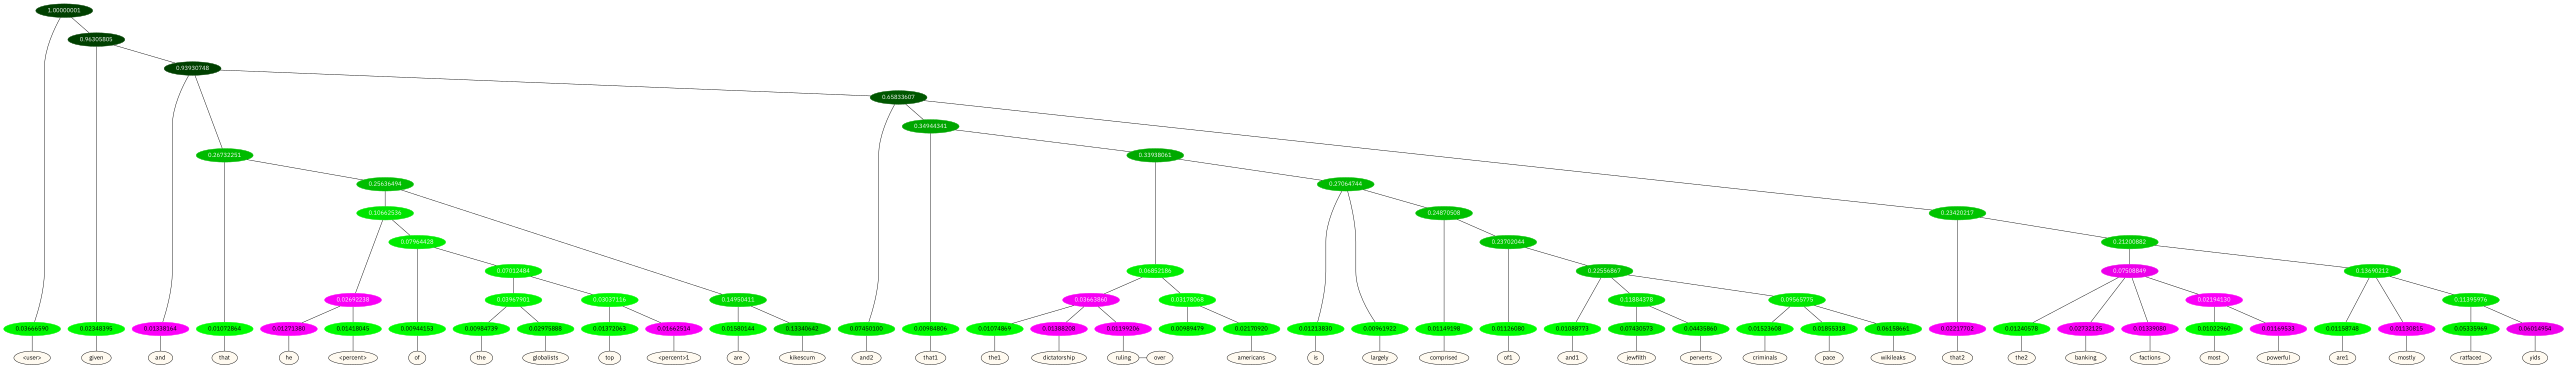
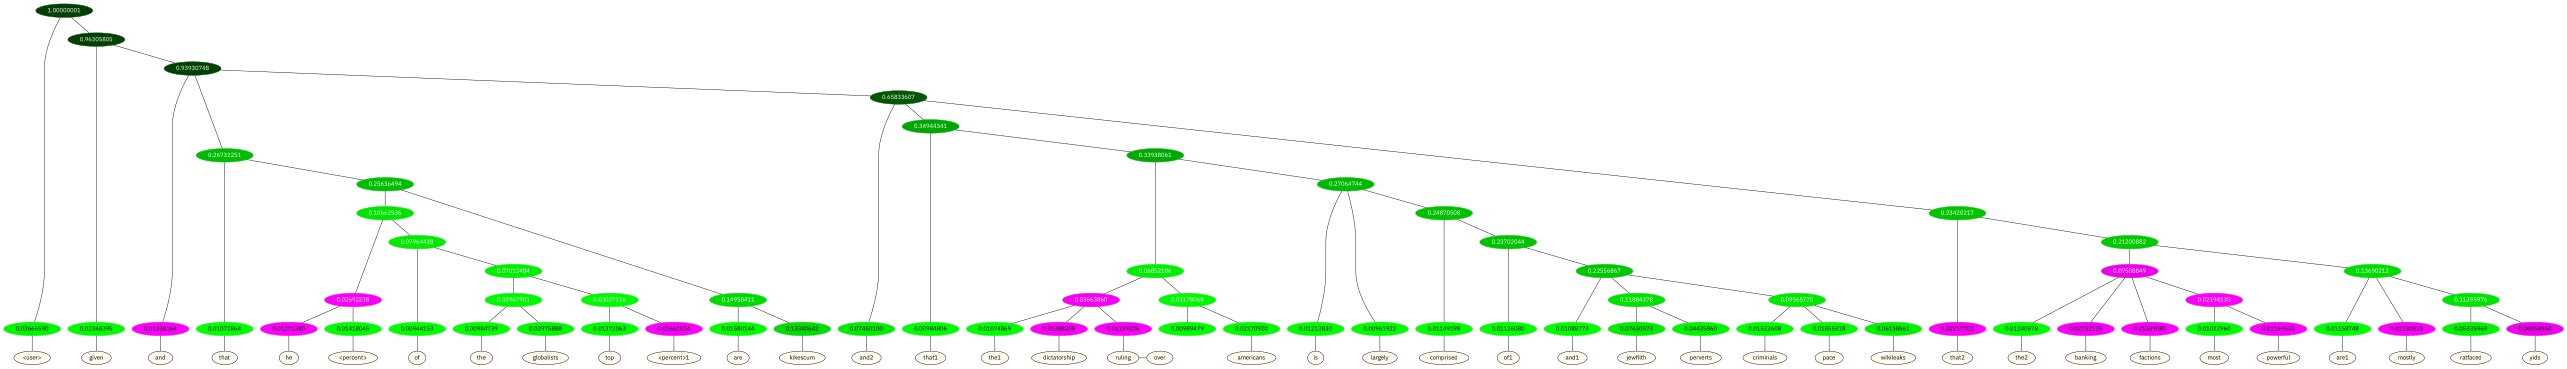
node "0.06014954": label "0.06014954" -> "0.06054954"
